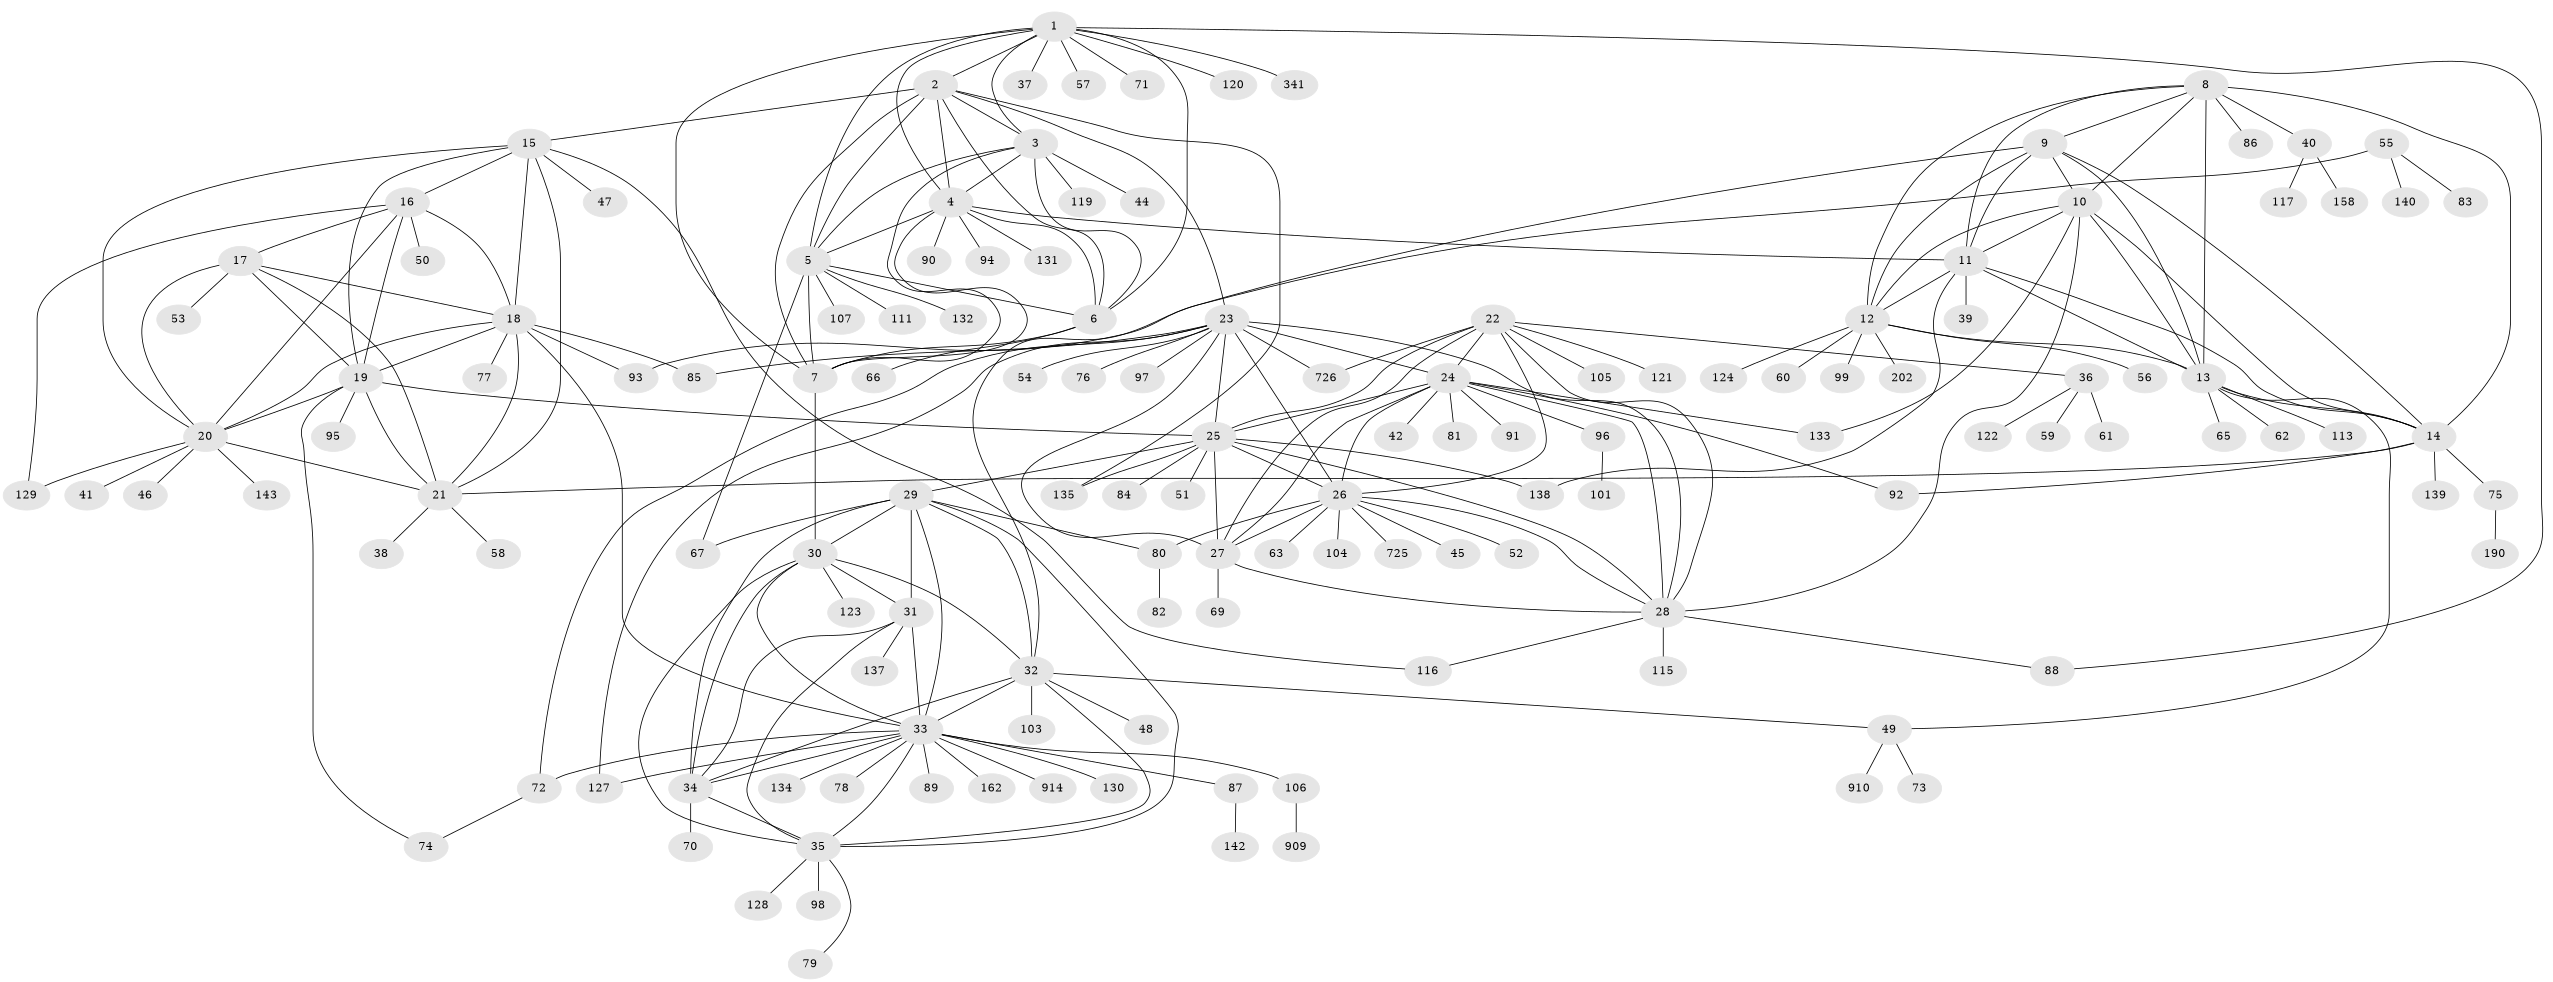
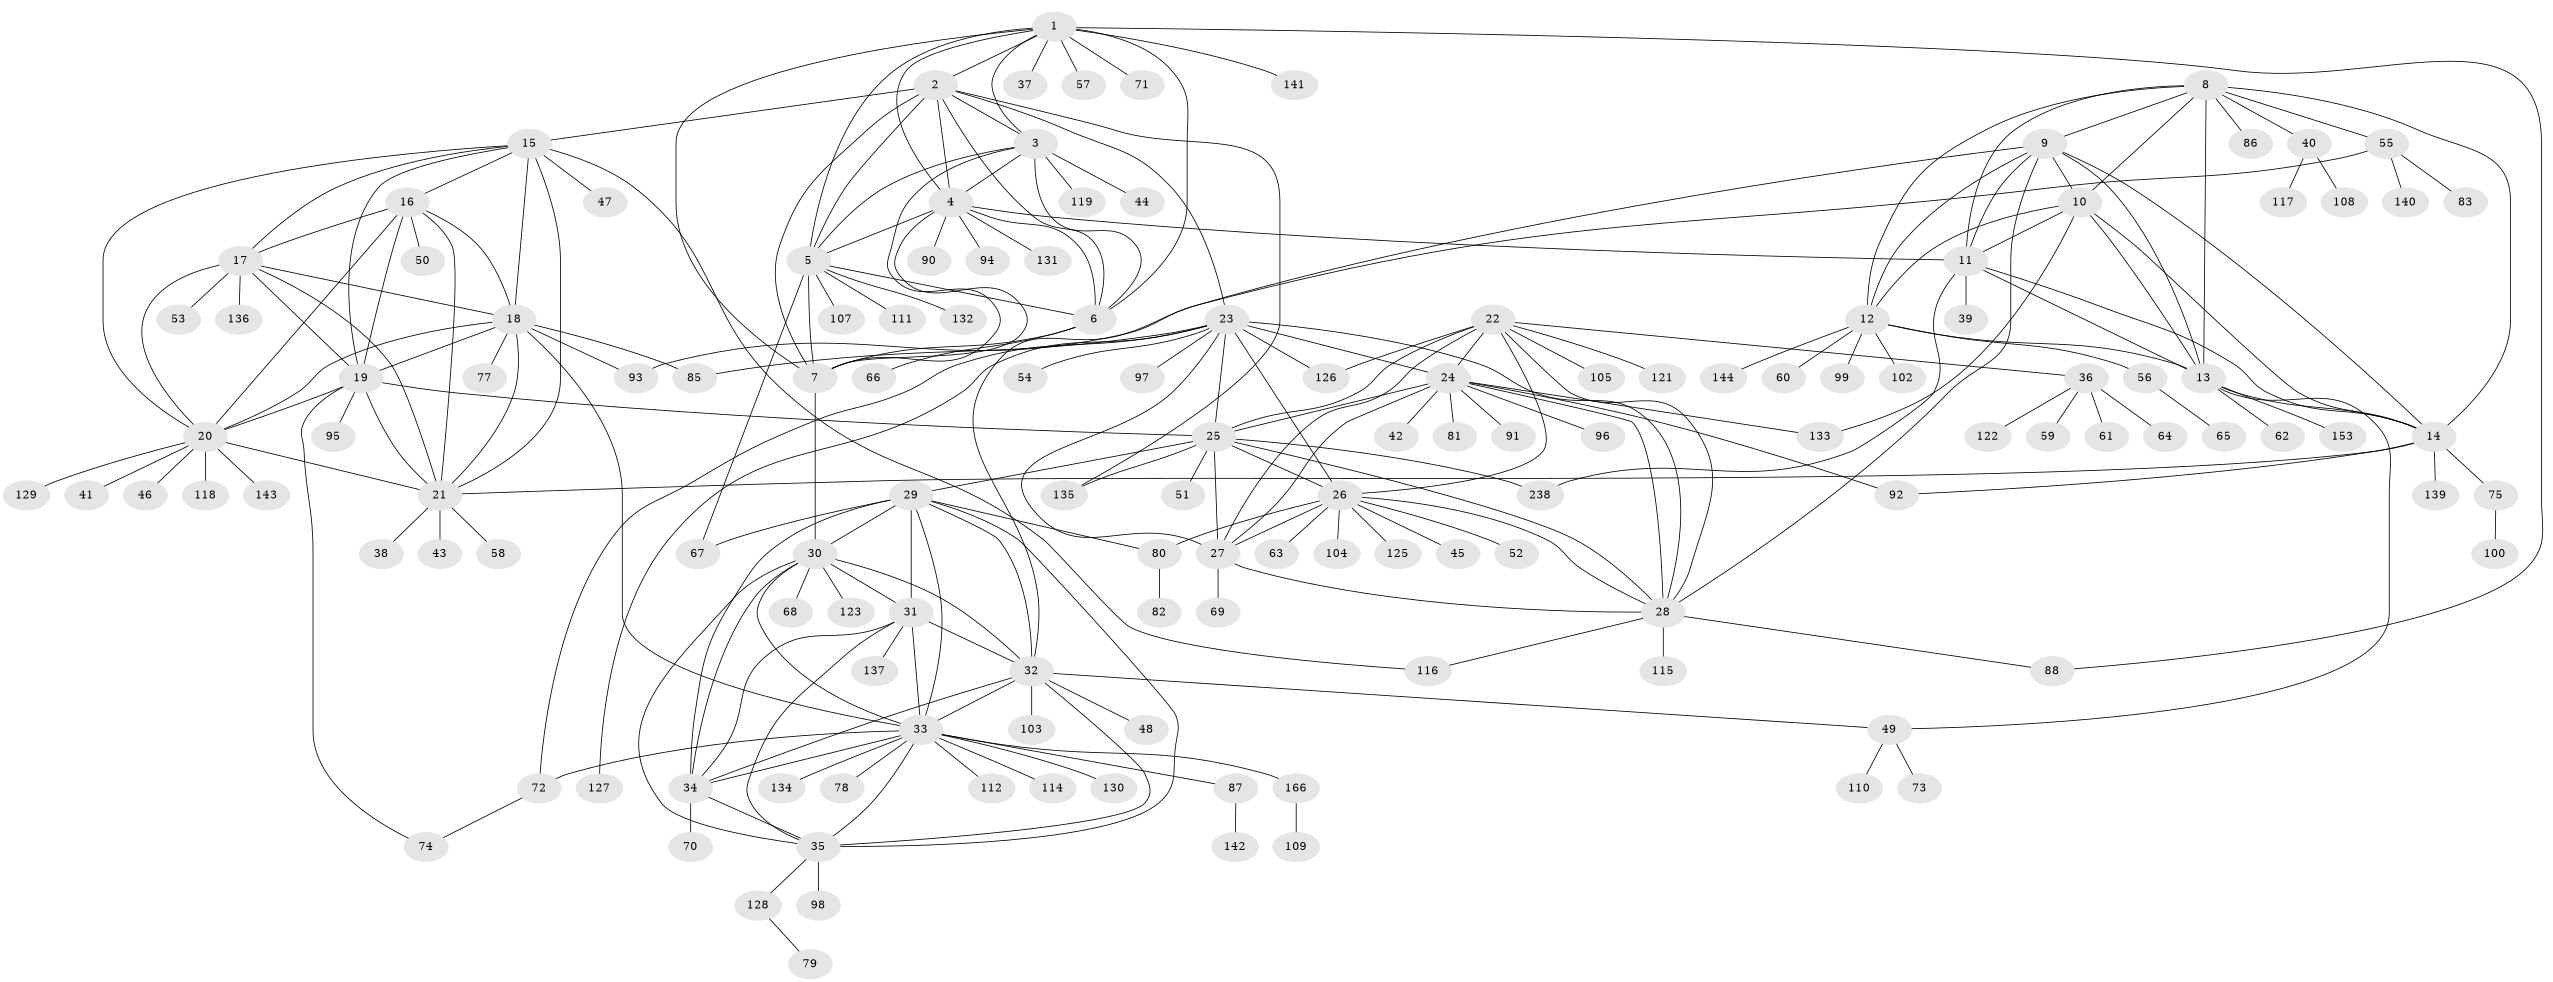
node "120": removed
node "341": label "341" -> "141"
edge "8" -- "55": added
edge "15" -- "17": added
node "158": label "158" -> "108"
edge "16" -- "129": now "16" -- "21"
edge "11" -- "12": removed
node "136": added
node "76": removed
node "726": label "726" -> "126"
node "124": label "124" -> "144"
node "202": label "202" -> "102"
edge "13" -- "65": now "56" -- "65"
edge "24" -- "26": removed
node "64": added
node "113": label "113" -> "153"
edge "10" -- "28": now "9" -- "28"
node "118": added
node "84": removed
node "138": label "138" -> "238"
node "101": removed
node "43": added
node "725": label "725" -> "125"
node "190": label "190" -> "100"
node "68": added
edge "31" -- "32": added
edge "33" -- "127": removed
node "89": removed
node "162": label "162" -> "112"
node "914": label "914" -> "114"
node "106": label "106" -> "166"
node "910": label "910" -> "110"
node "909": label "909" -> "109"
edge "35" -- "79": now "128" -- "79"
